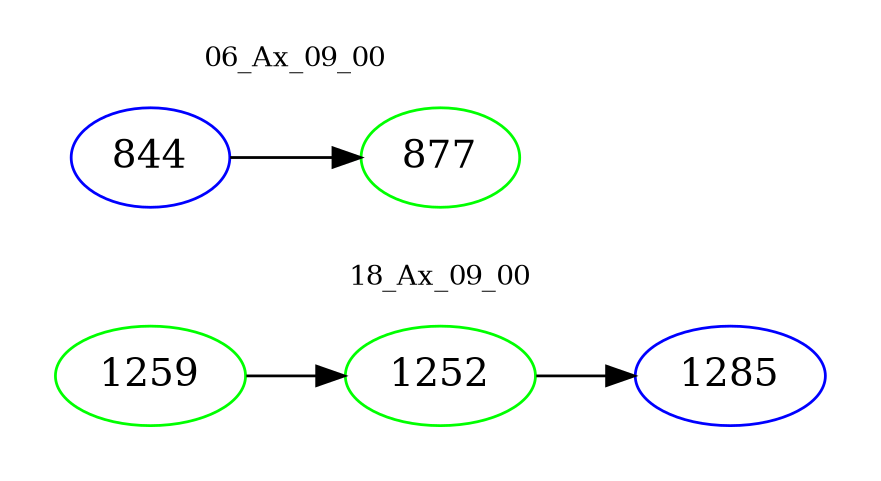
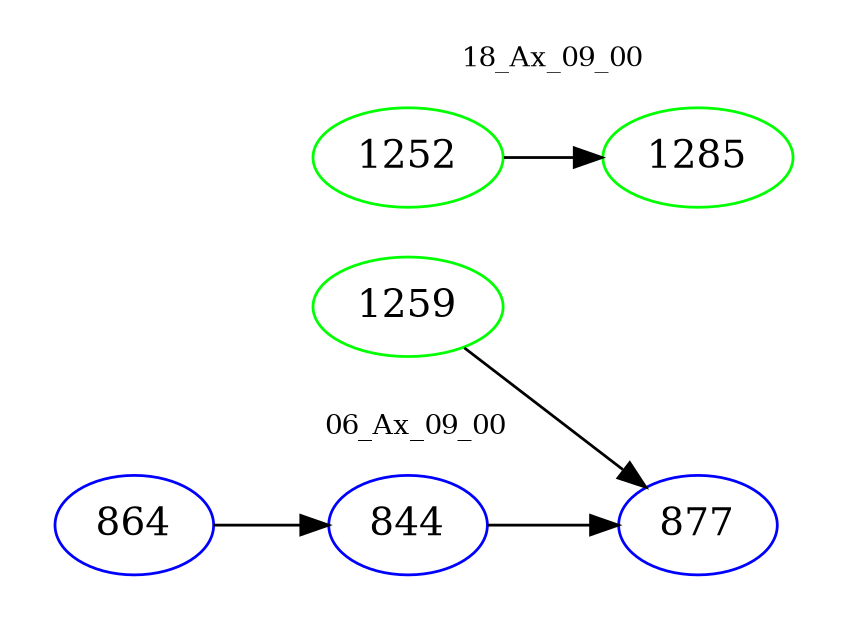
node "877": color green -> blue
edge "1259" -> "1252": now "1259" -> "877"
node "1285": color blue -> green
node "864": added
